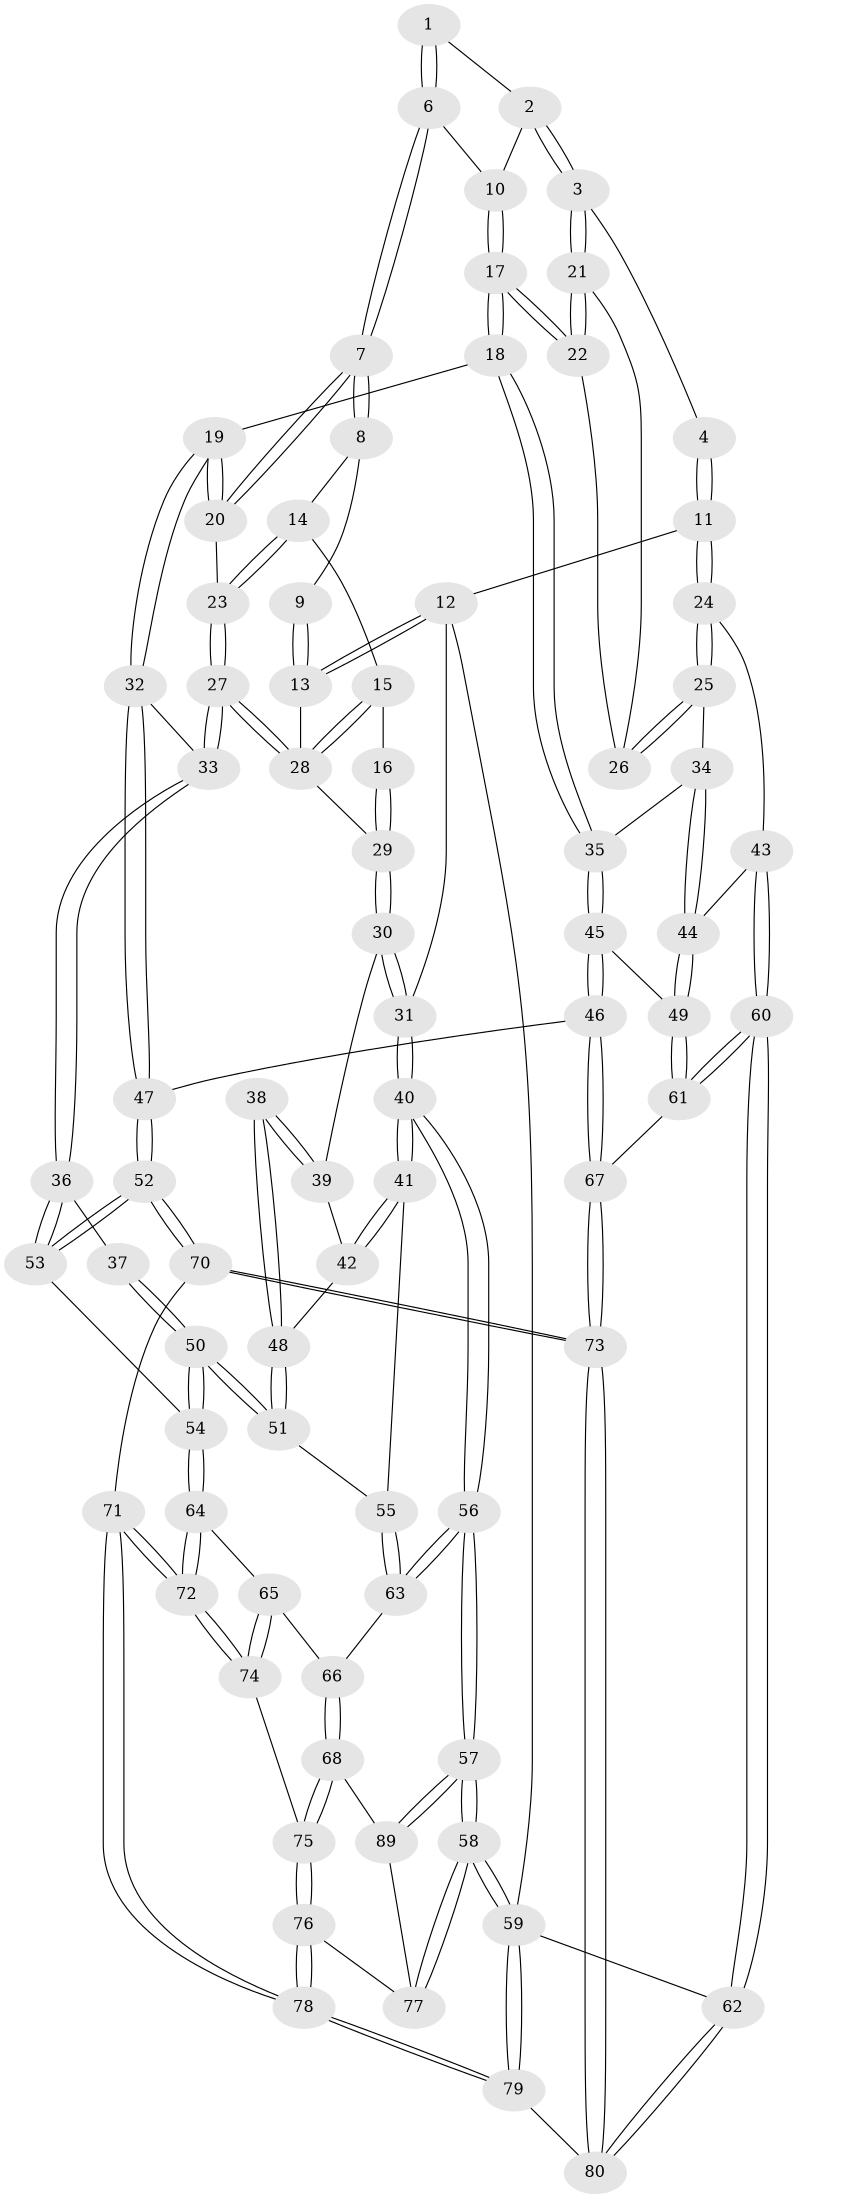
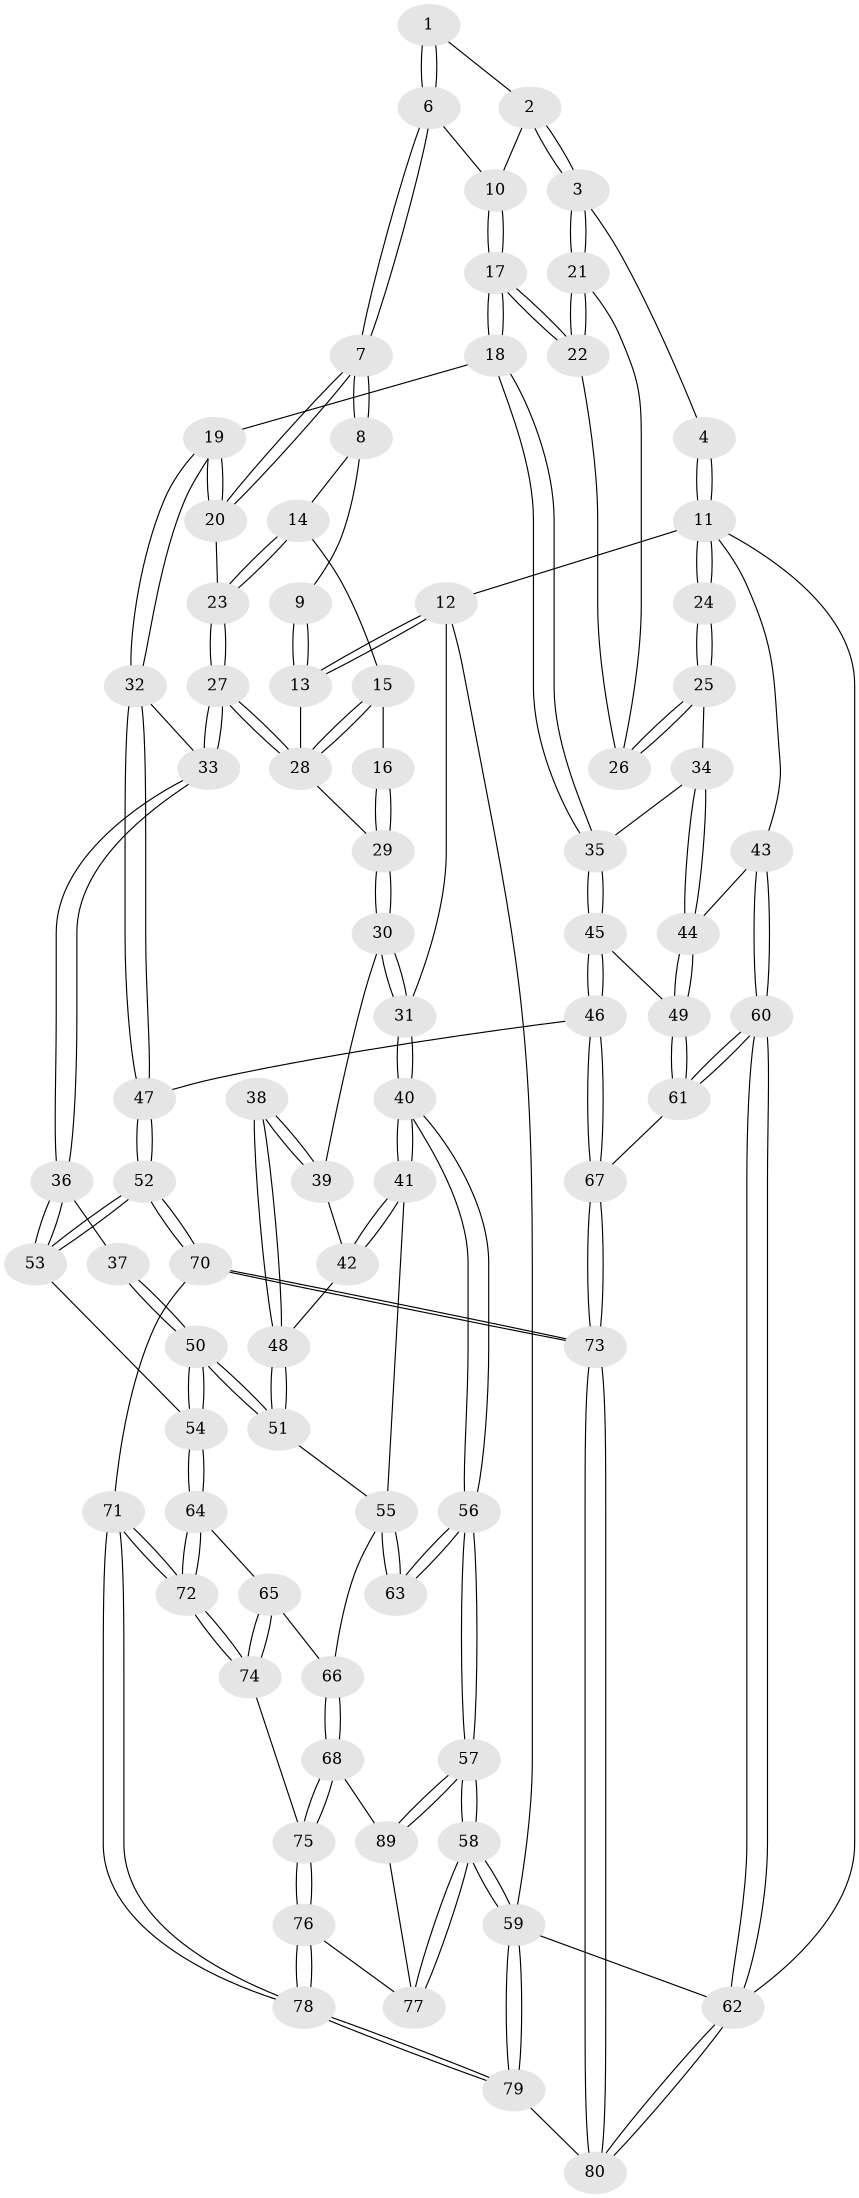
edge "24" -- "43": now "11" -- "43"
edge "11" -- "62": added
edge "63" -- "66": now "55" -- "66"
